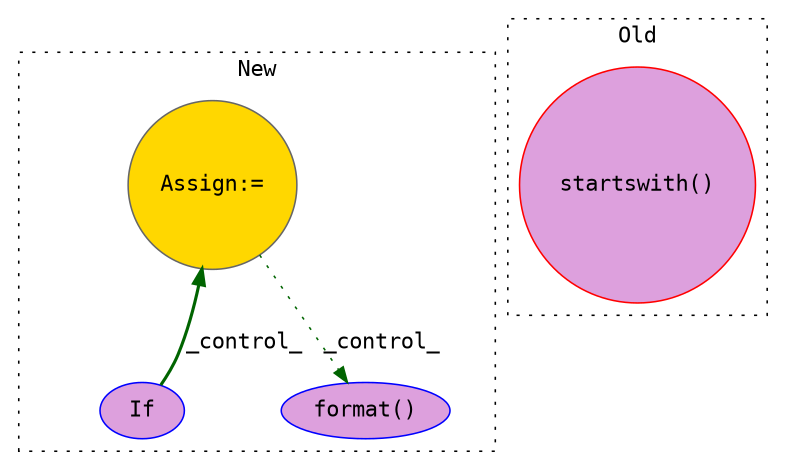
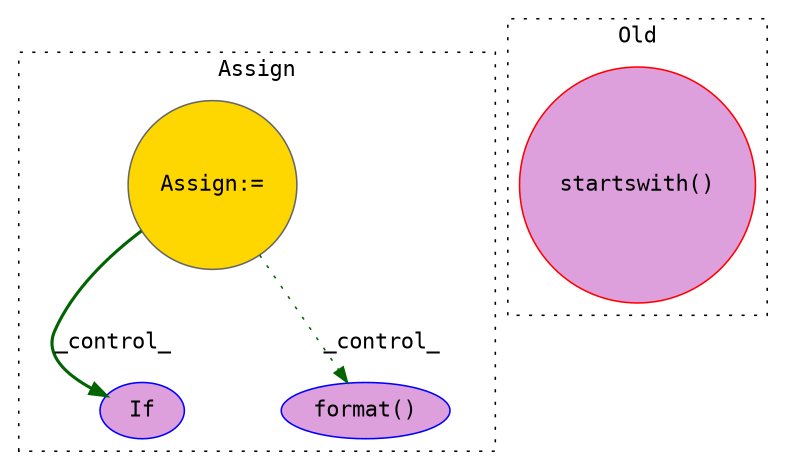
cluster "New": label "New" -> "Assign"
edge "If" -> "Assign:=": reversed
